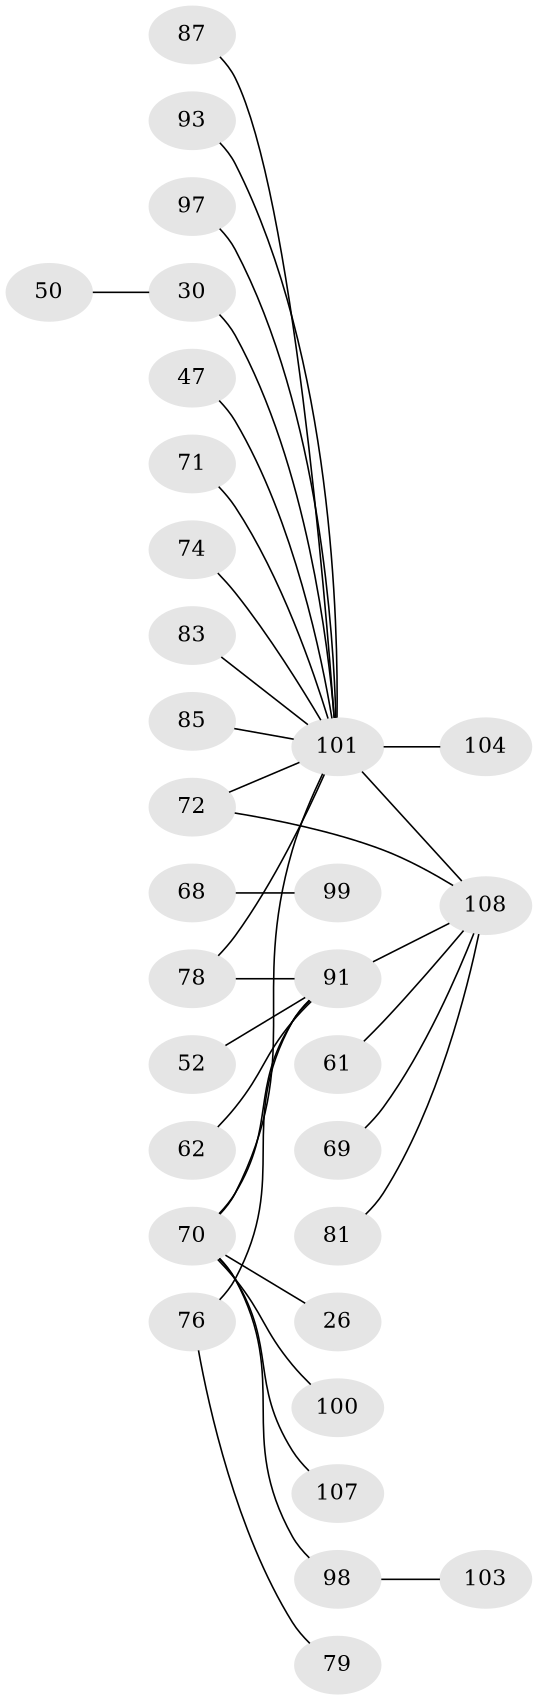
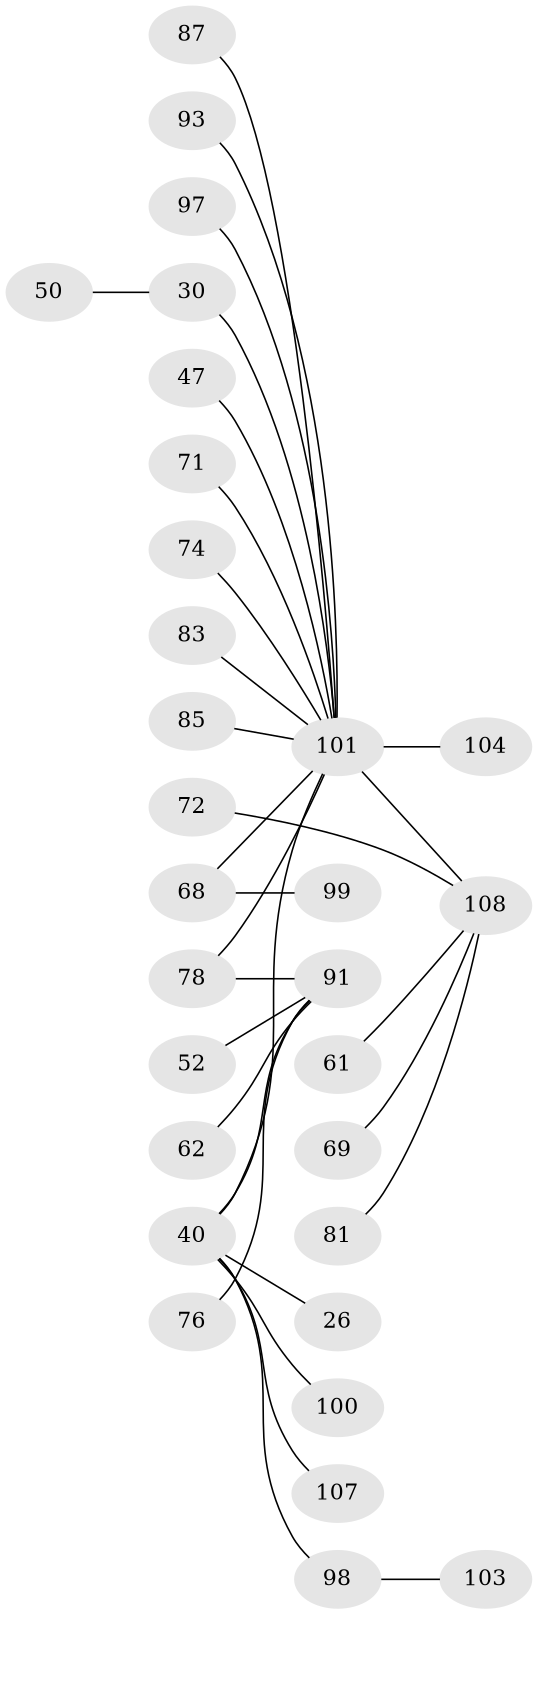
edge "101" -- "72": now "101" -- "68"
edge "108" -- "91": removed
node "70": label "70" -> "40"
node "79": removed
